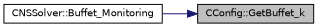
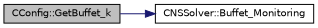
edge "CNSSolver::Buffet_Monitoring" -> "CConfig::GetBuffet_k": reversed
